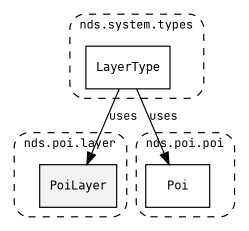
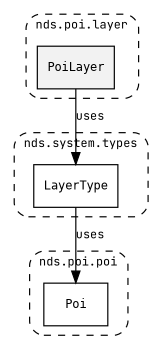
edge "LayerType" -> "PoiLayer": reversed
